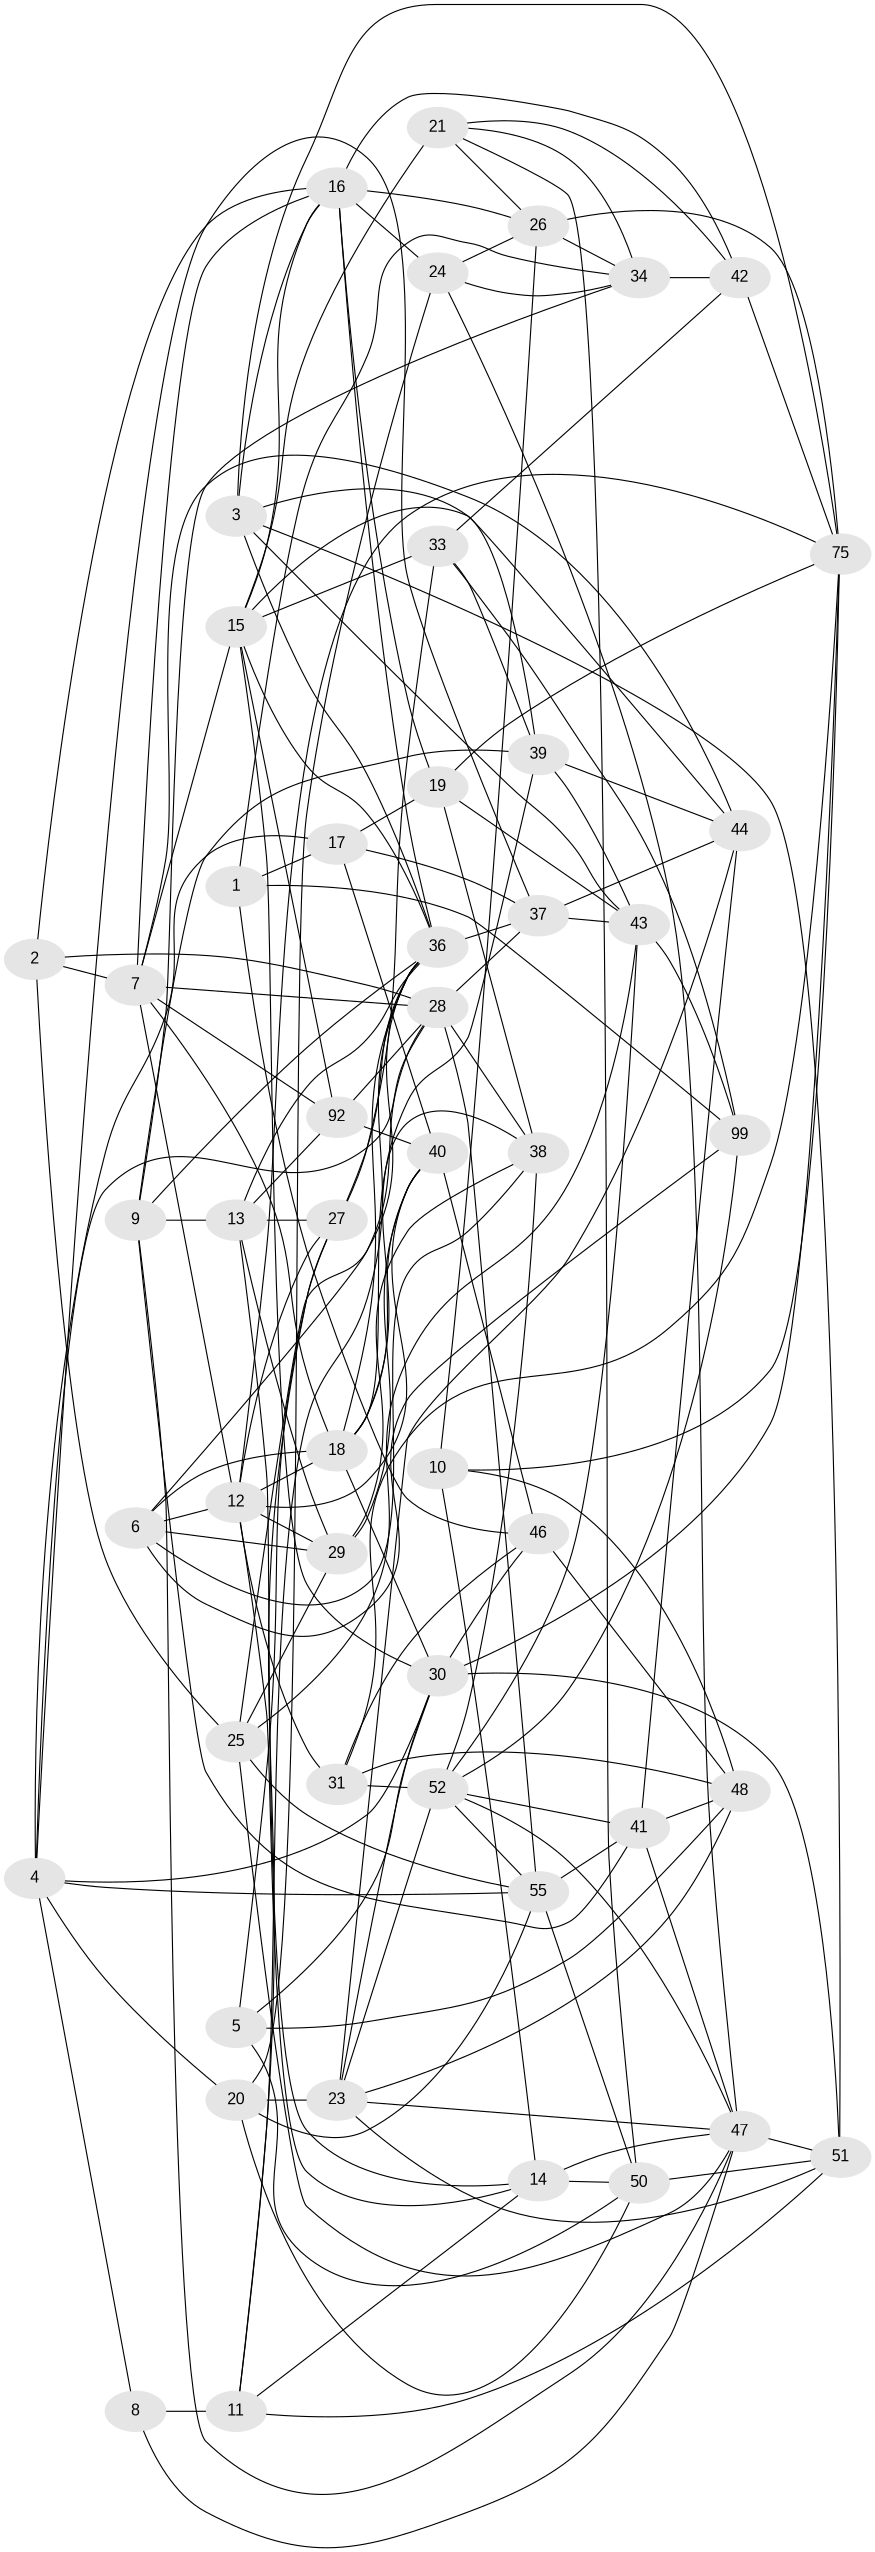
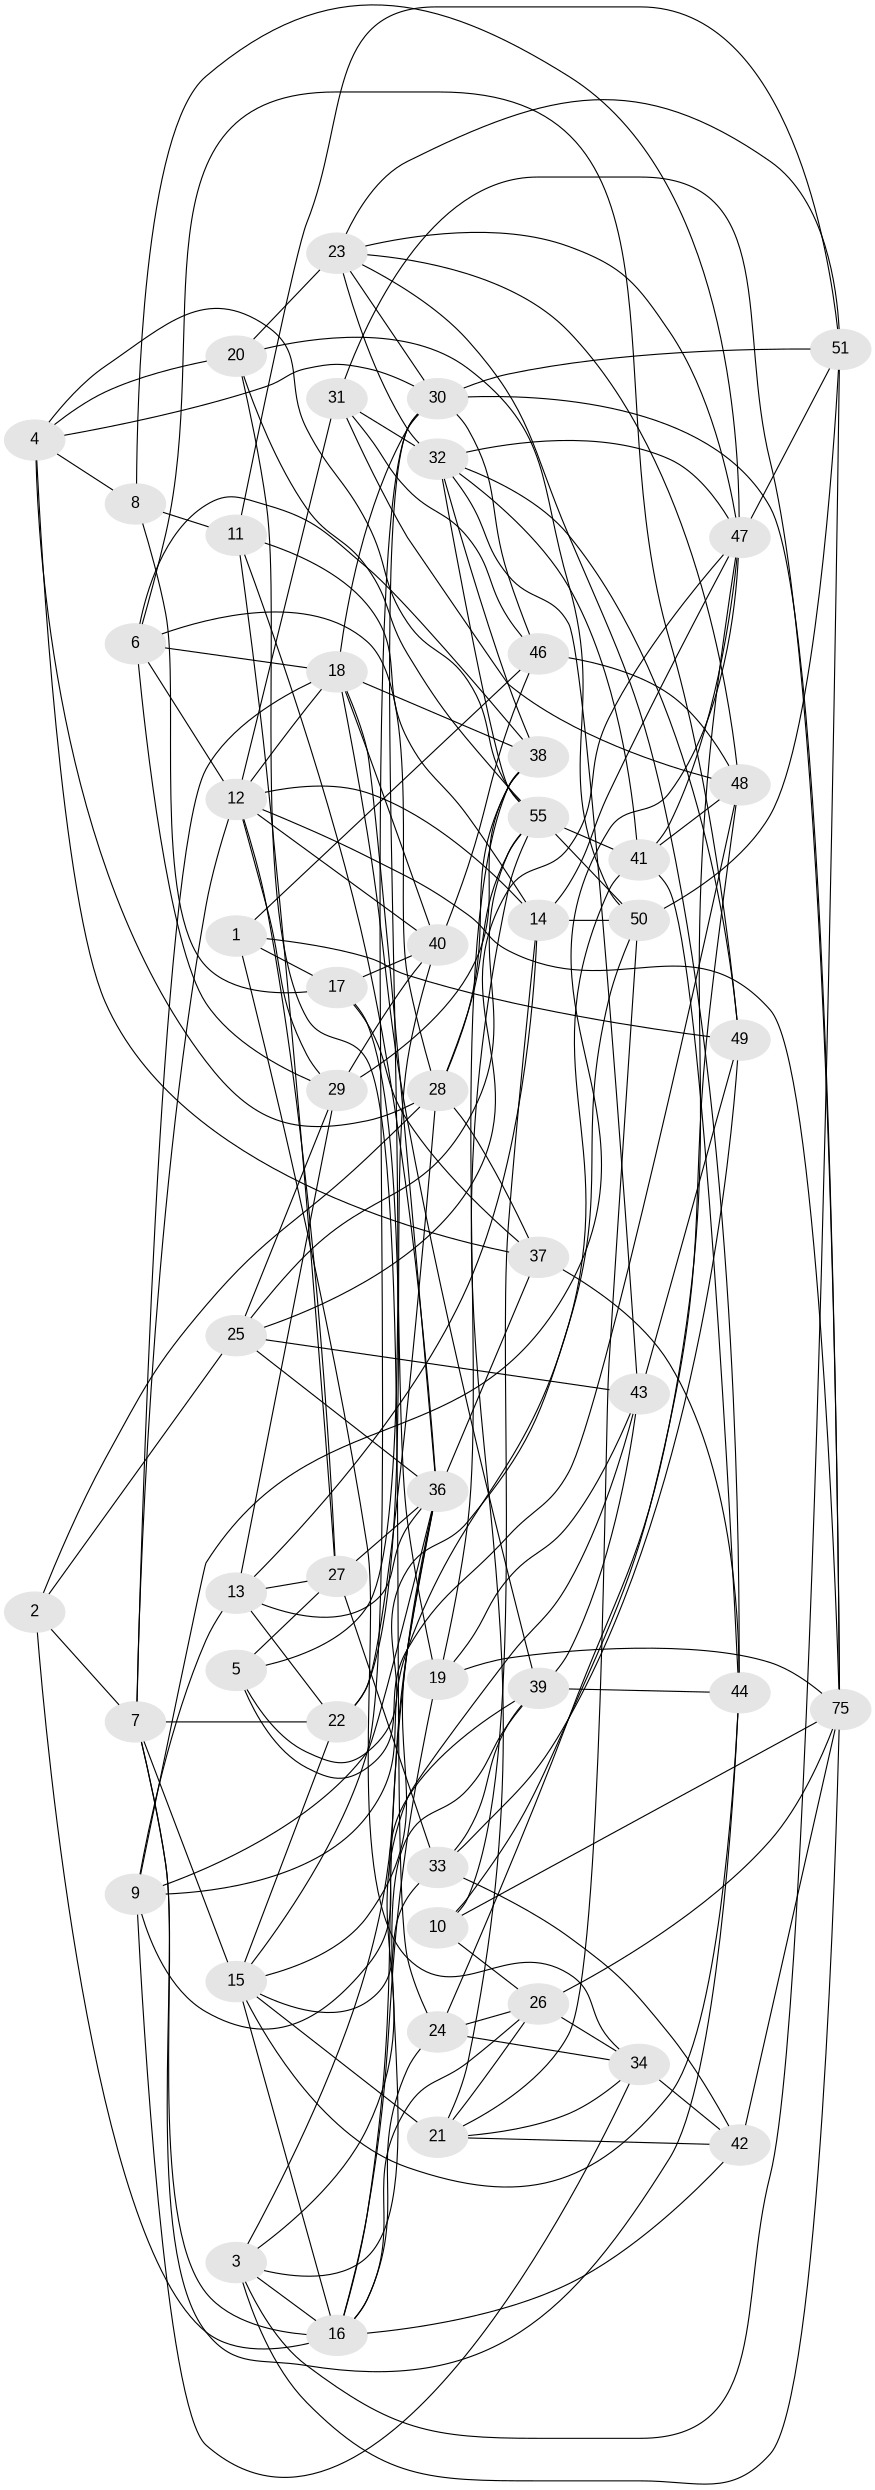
edge "37" -- "43": removed
edge "7" -- "28": removed
node "92": label "92" -> "22"
node "99": label "99" -> "49"
edge "17" -- "4": now "17" -- "8"
edge "55" -- "21": added
node "52": label "52" -> "32"
